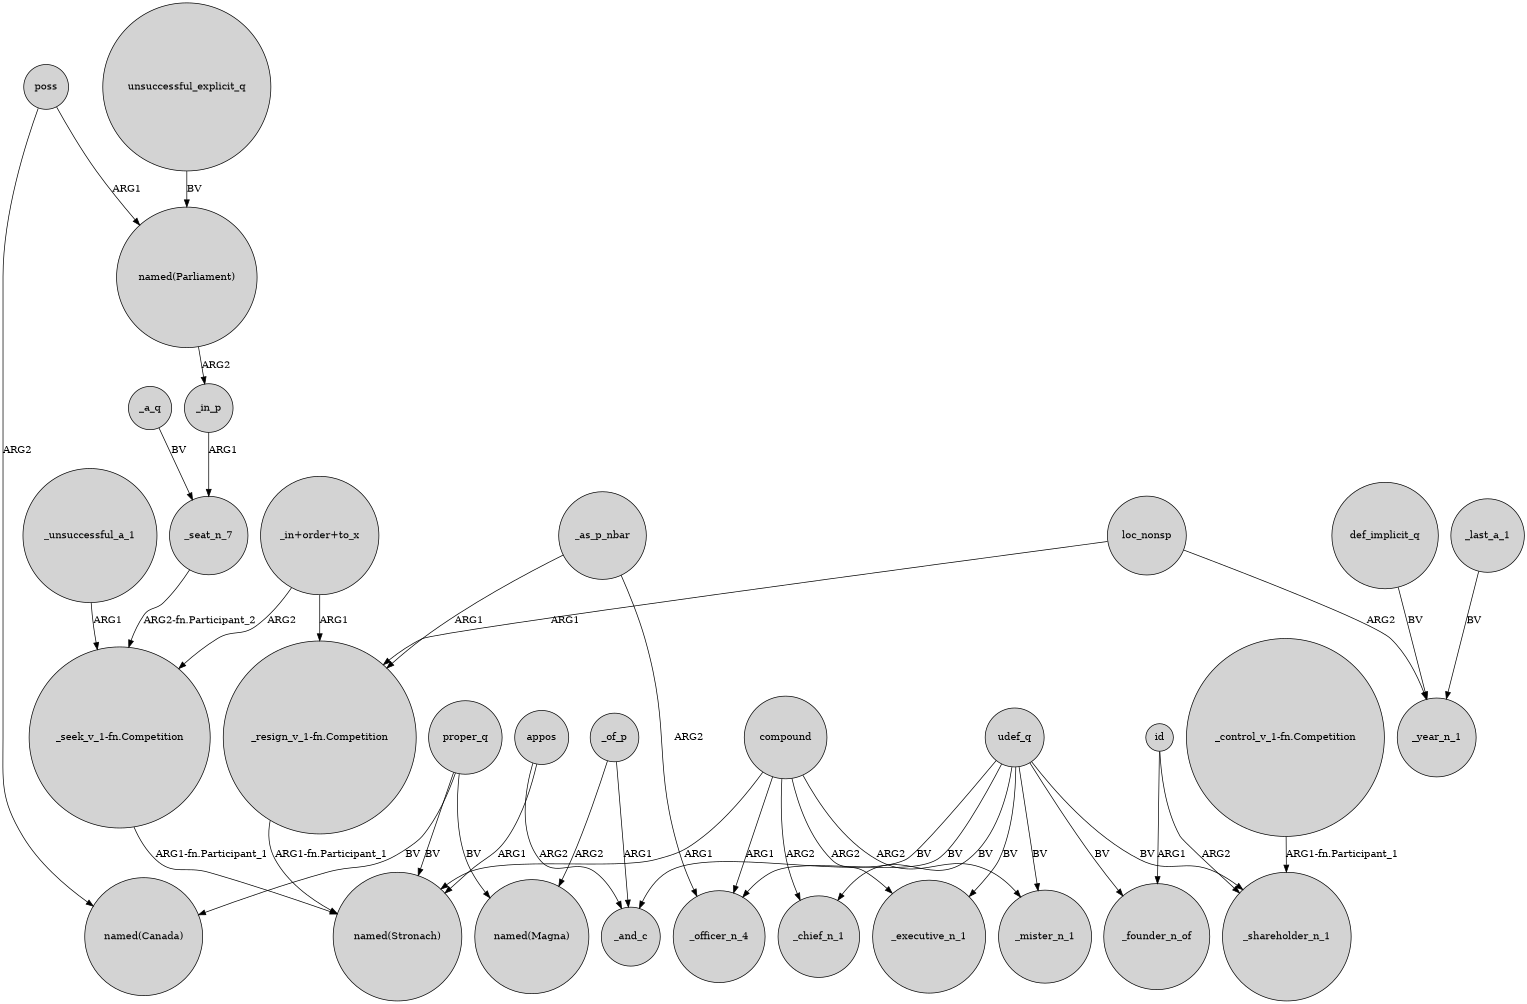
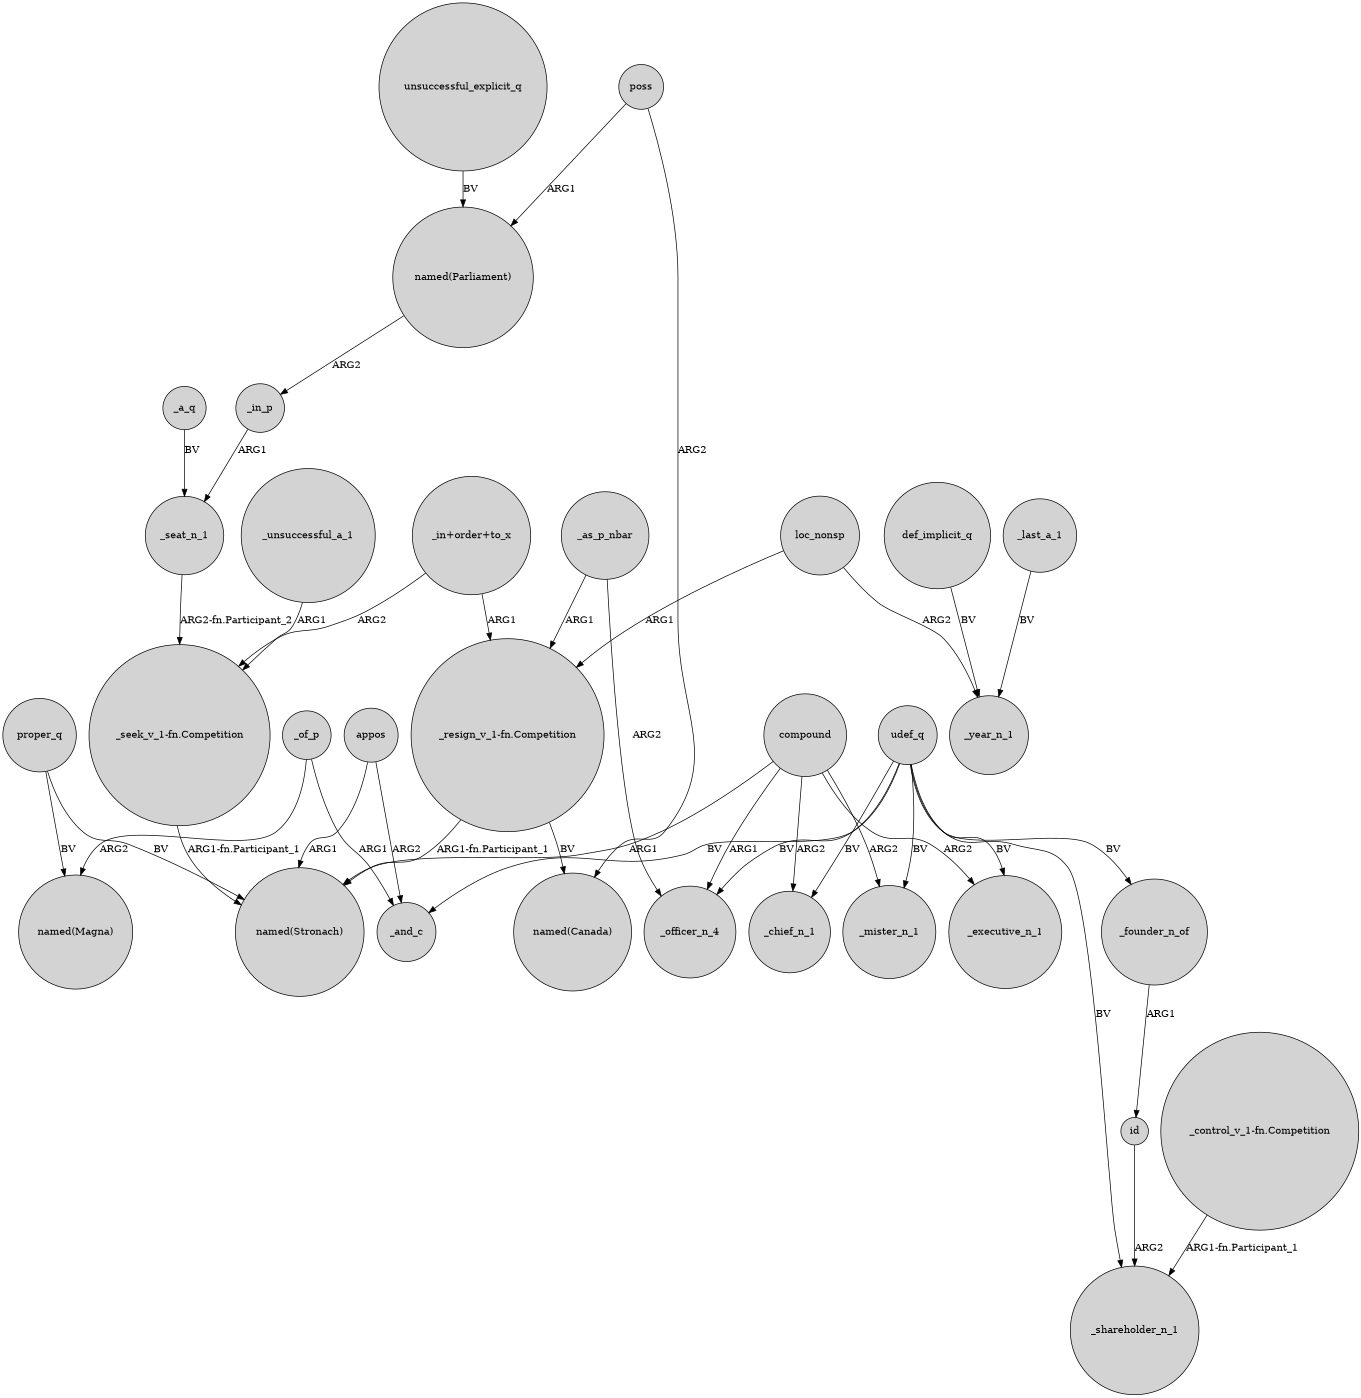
node "_seat_n_7": label "_seat_n_7" -> "_seat_n_1"
edge "id" -> "_founder_n_of": reversed
edge "proper_q" -> "named(Canada)": now "_resign_v_1-fn.Competition" -> "named(Canada)"
